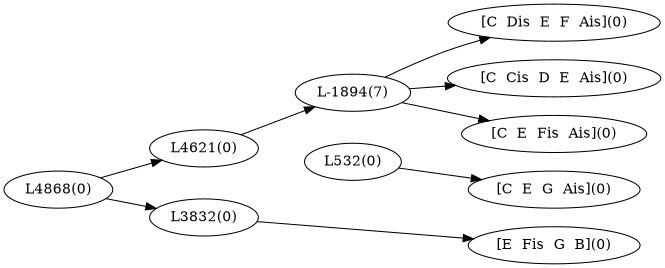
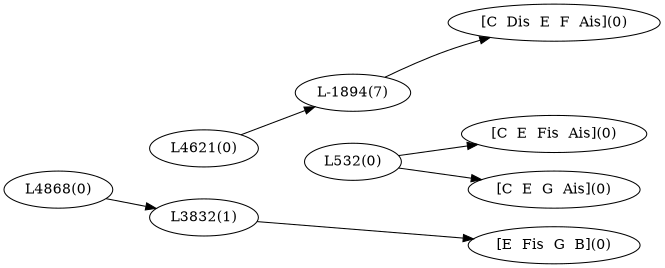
node "[C  Cis  D  E  Ais](0)": removed
edge "L-1894(7)" -> "[C  E  Fis  Ais](0)": now "L532(0)" -> "[C  E  Fis  Ais](0)"
edge "L4868(0)" -> "L4621(0)": removed
node "L3832(0)": label "L3832(0)" -> "L3832(1)"
